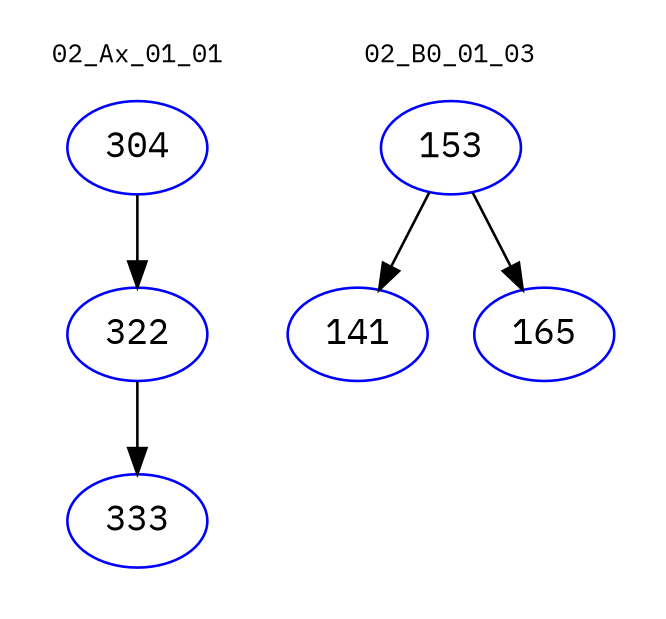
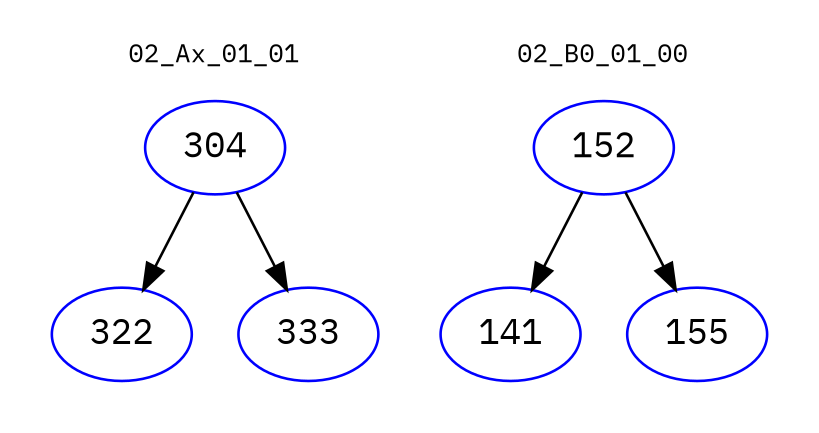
cluster "02_B0_01_03": label "02_B0_01_03" -> "02_B0_01_00"
node "153": label "153" -> "152"
node "165": label "165" -> "155"
edge "322" -> "333": now "304" -> "333"
